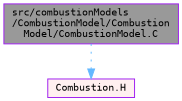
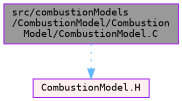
node "Combustion.H": label "Combustion.H" -> "CombustionModel.H"
